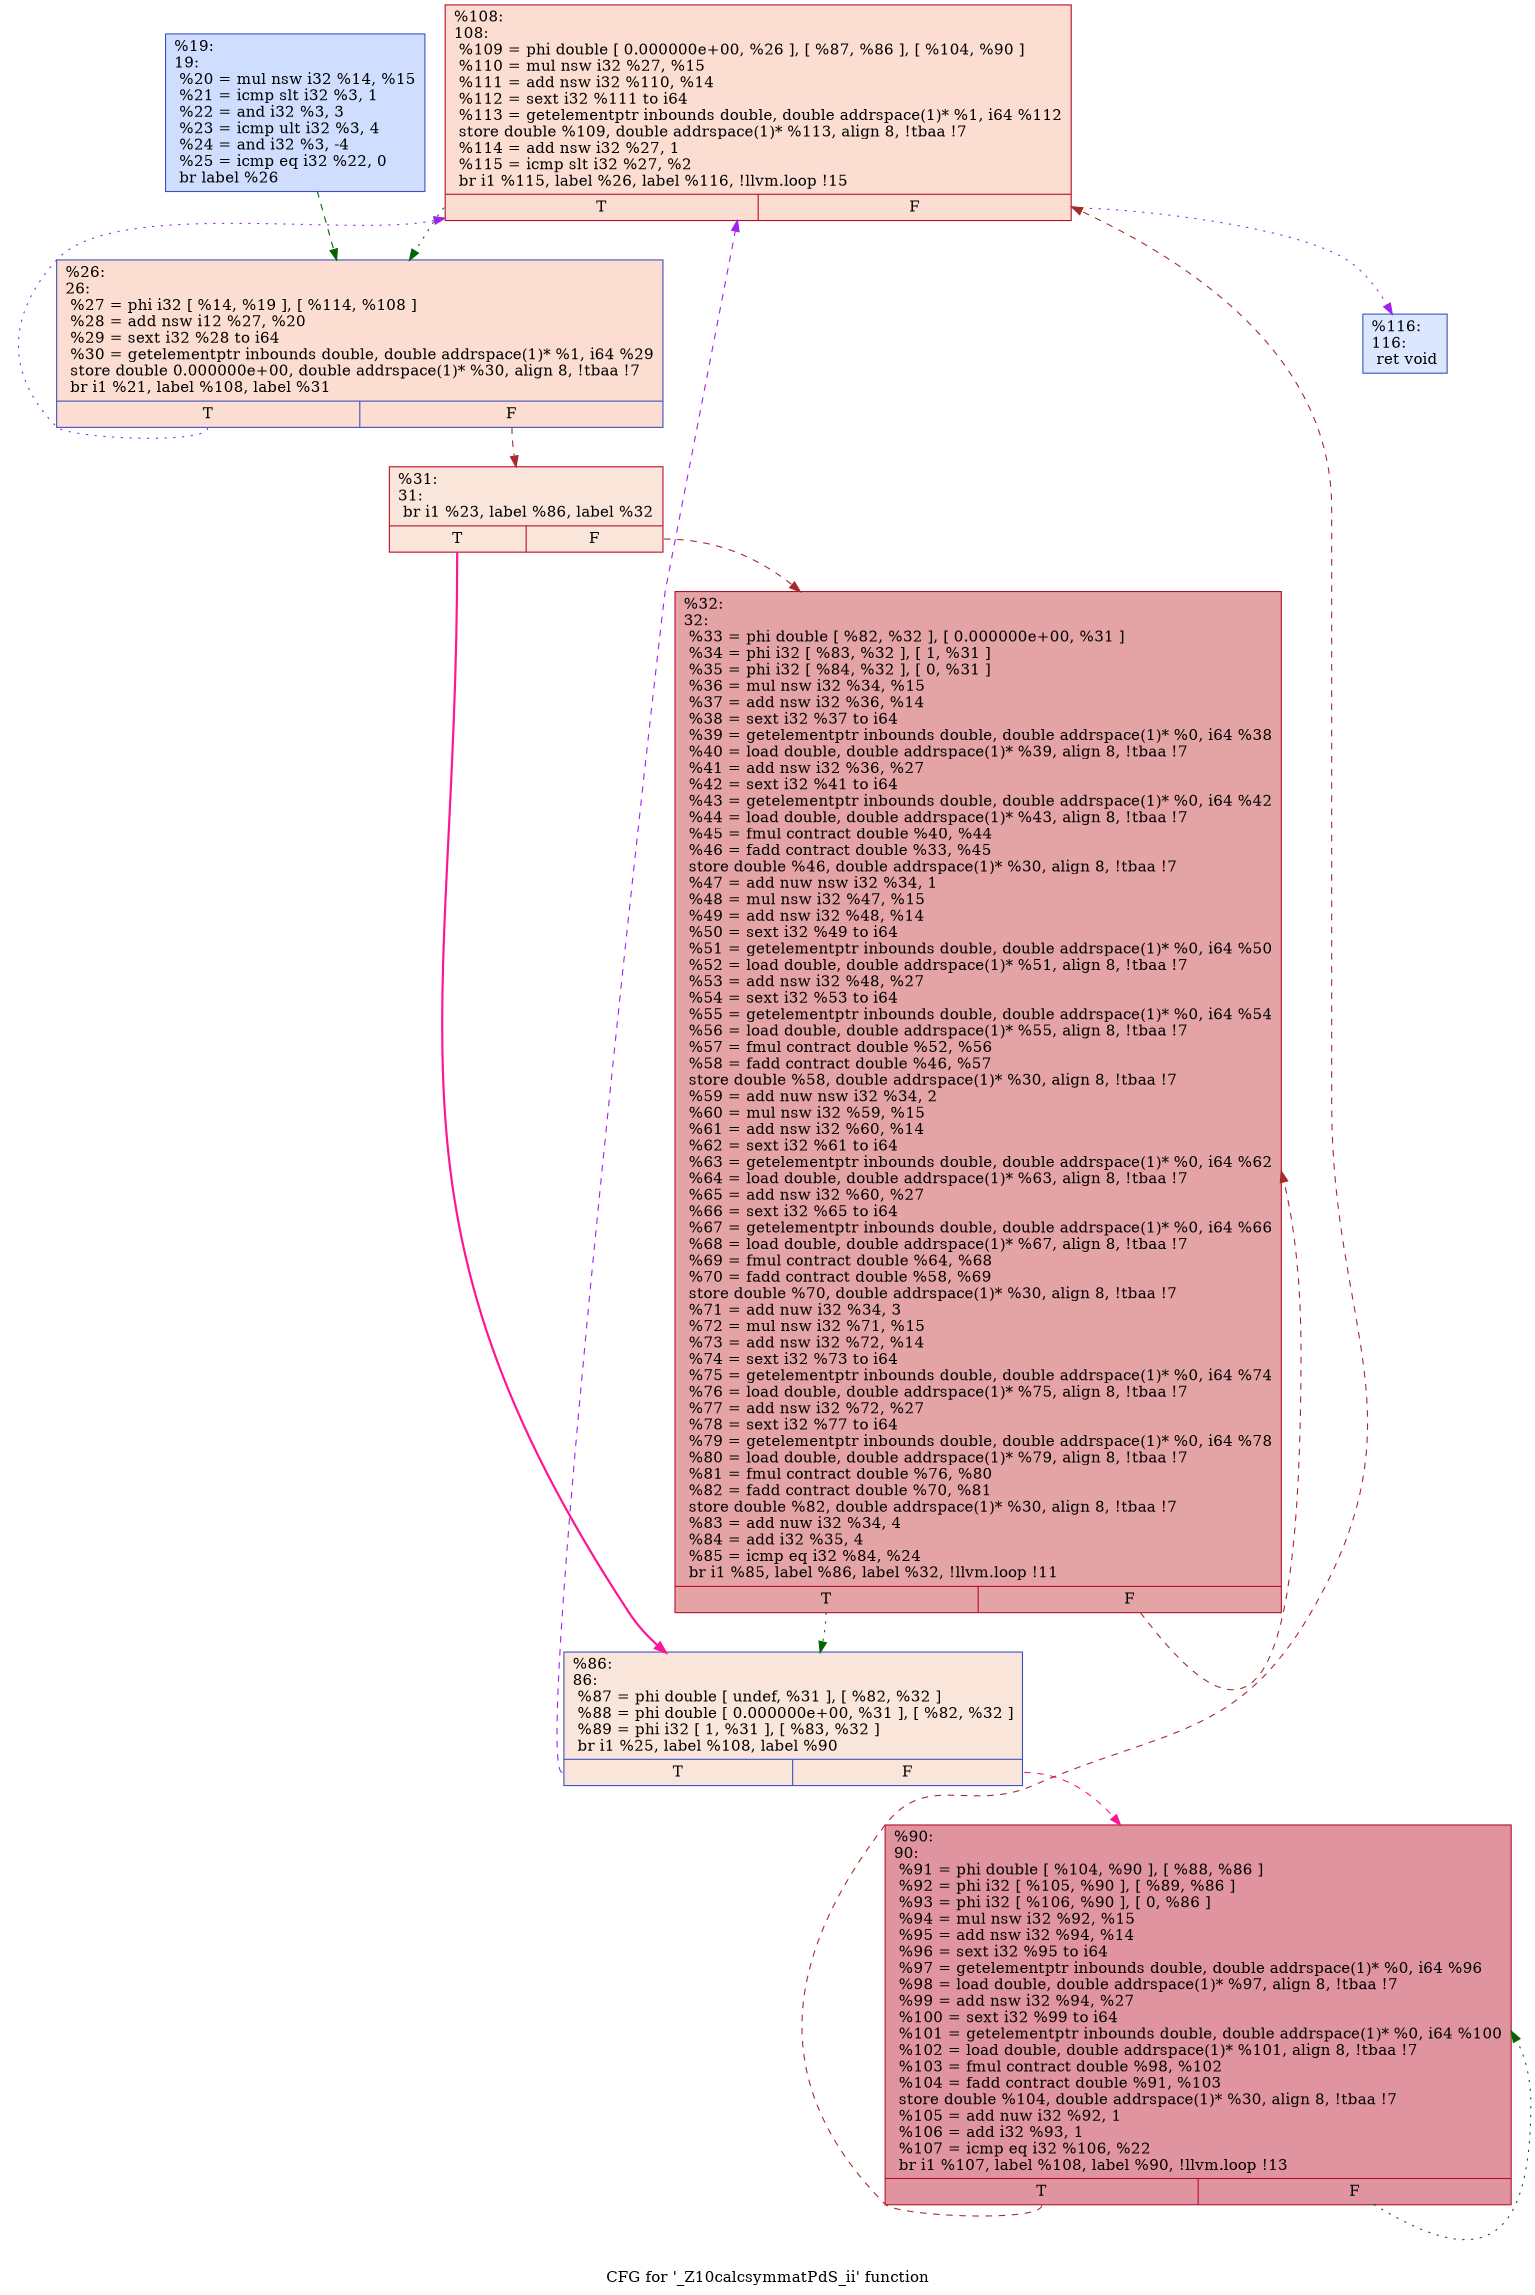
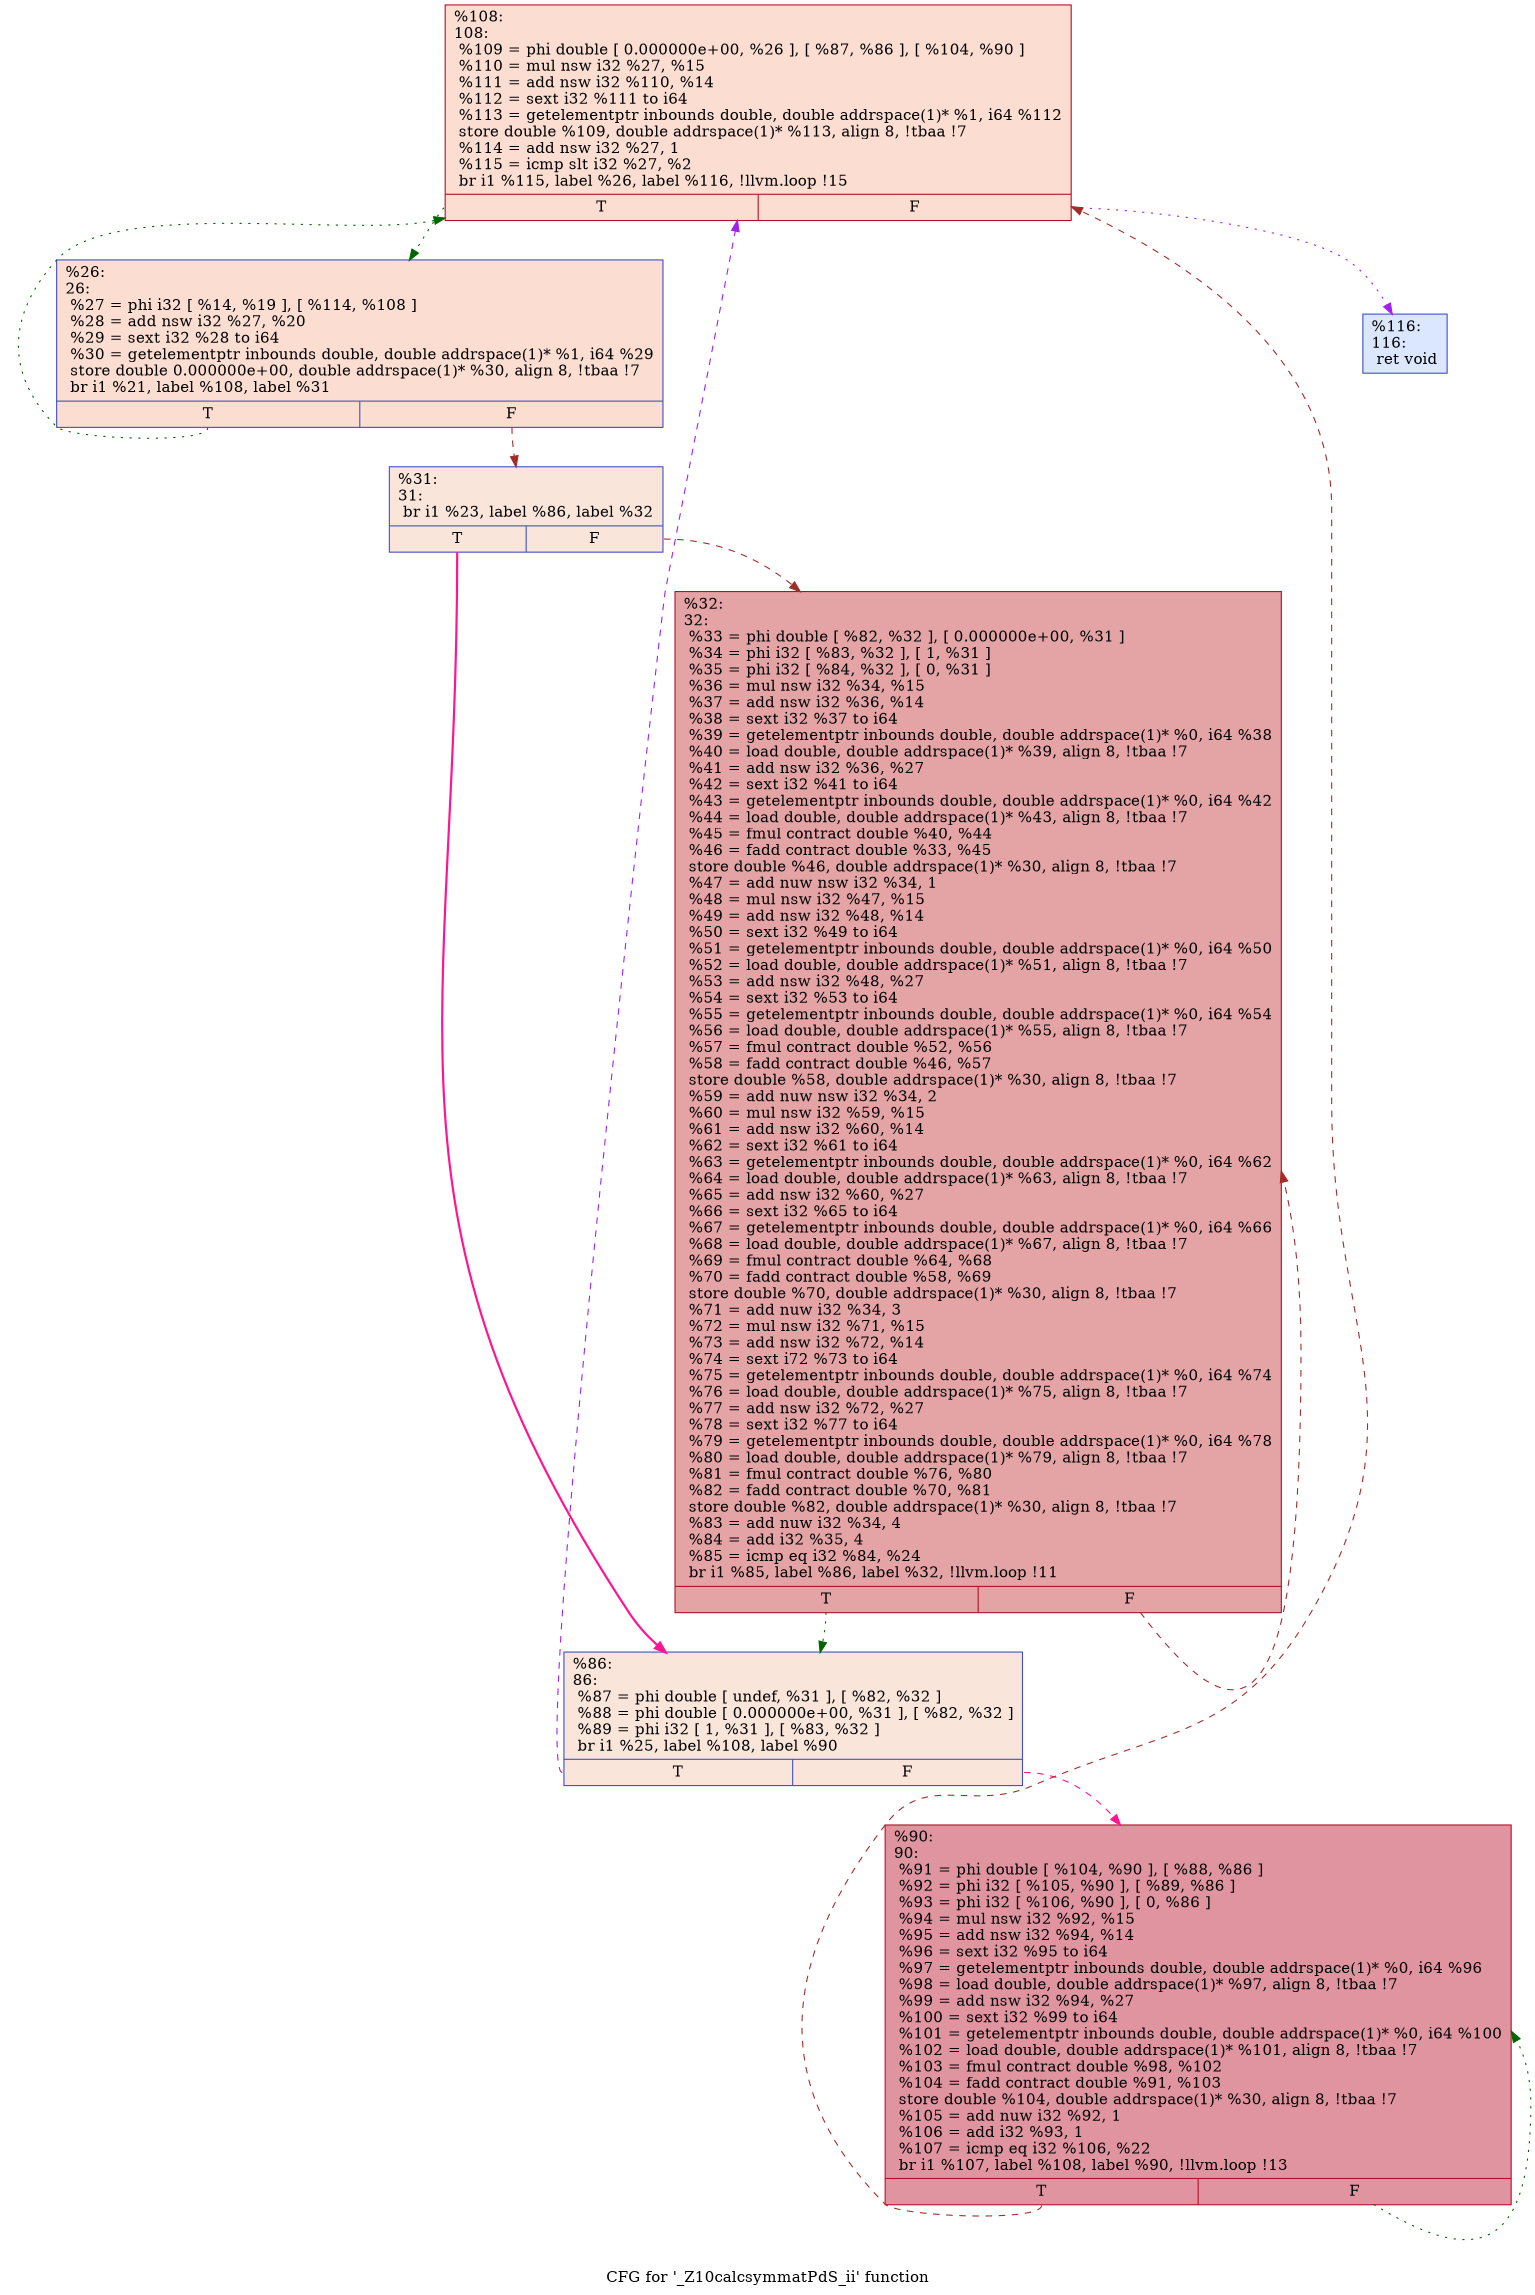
node "%19:": removed
edge "%26:" -> "%108:": color purple -> darkgreen
node "%26:": text "%28 = add nsw i12 %27, %20" -> "%28 = add nsw i32 %27, %20"
node "%31:": color #b70d28ff -> #3d50c3ff
node "%32:": text "%74 = sext i32 %73 to i64" -> "%74 = sext i72 %73 to i64"
